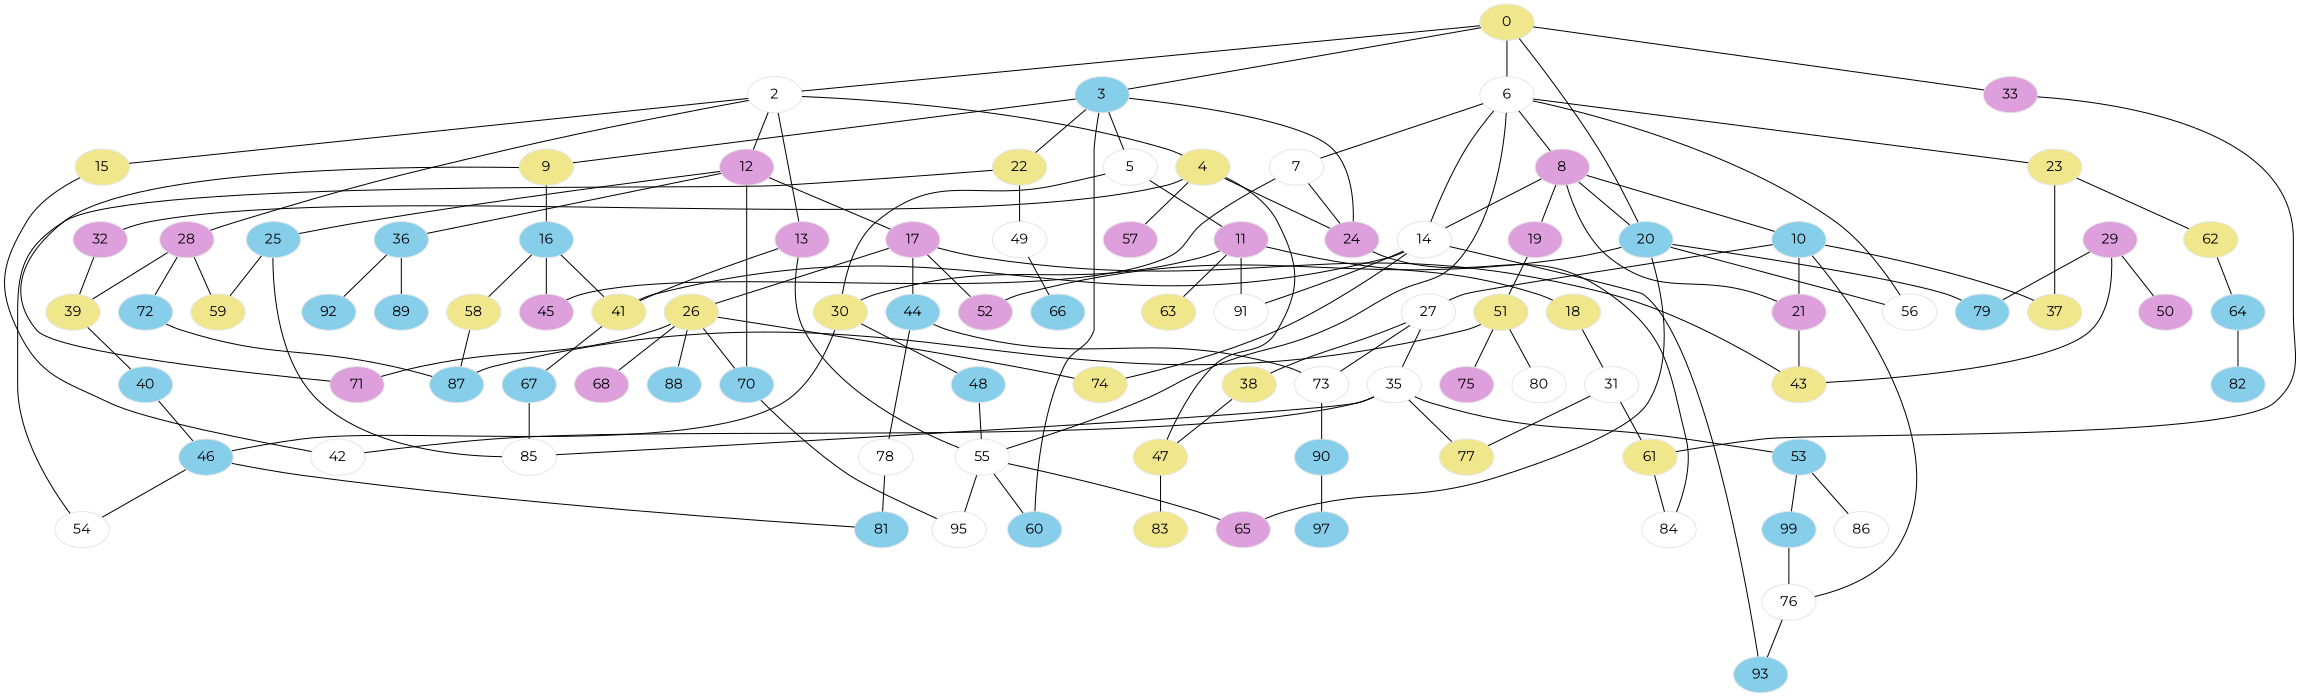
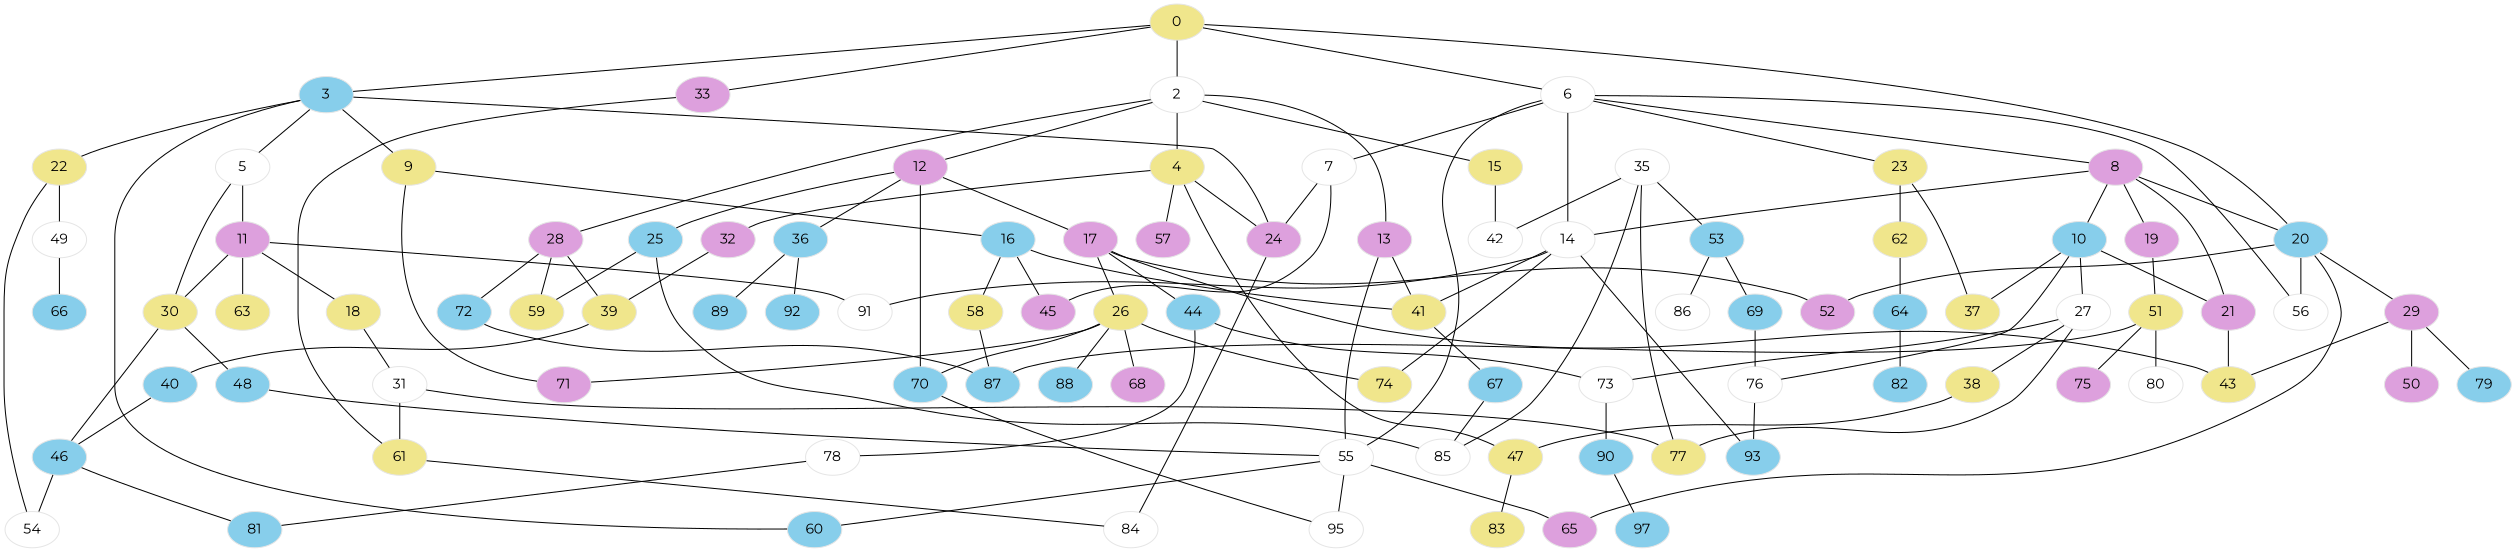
edge "20" -- "79": now "20" -- "29"
edge "27" -- "35": now "27" -- "77"
node "99": label "99" -> "69"
